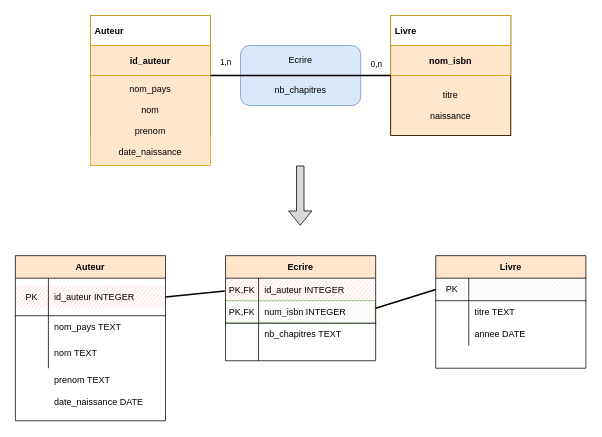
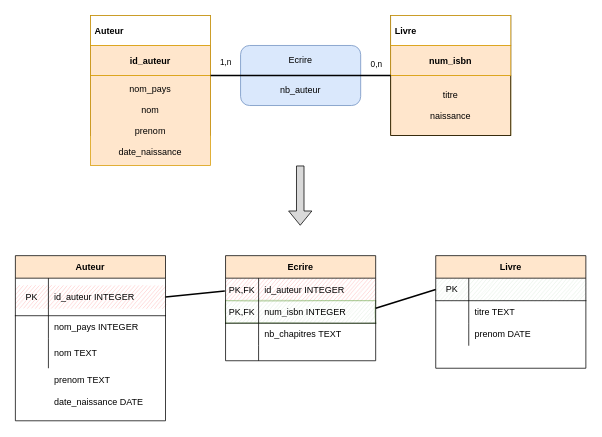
node "nom_isbn": label "nom_isbn" -> "num_isbn"
node "nb_chapitres": label "nb_chapitres" -> "nb_auteur"
node "nom_pays TEXT": label "nom_pays TEXT" -> "nom_pays INTEGER"
node "annee DATE": label "annee DATE" -> "prenom DATE"
